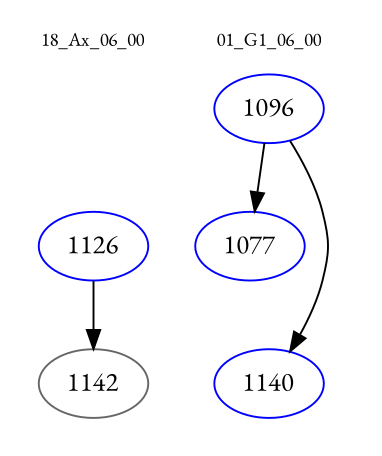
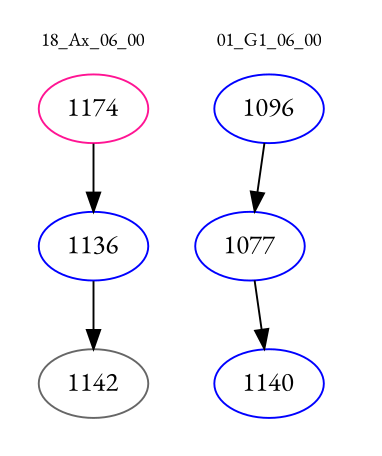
node "1174": added
edge "1096" -> "1140": now "1077" -> "1140"
node "1126": label "1126" -> "1136"
